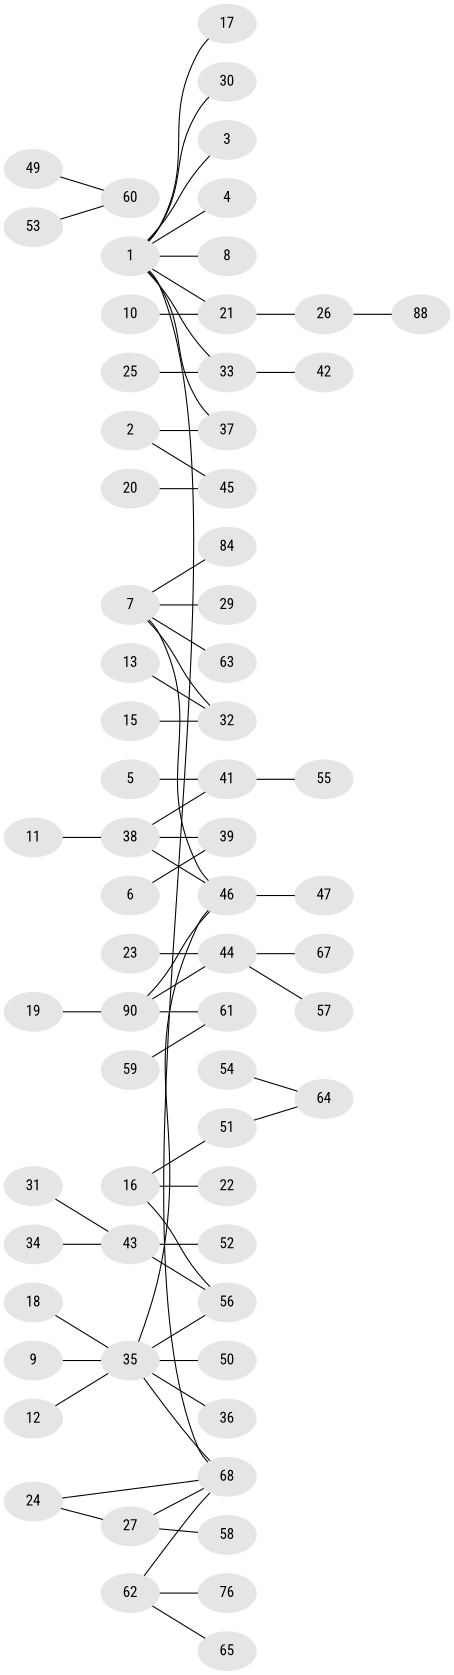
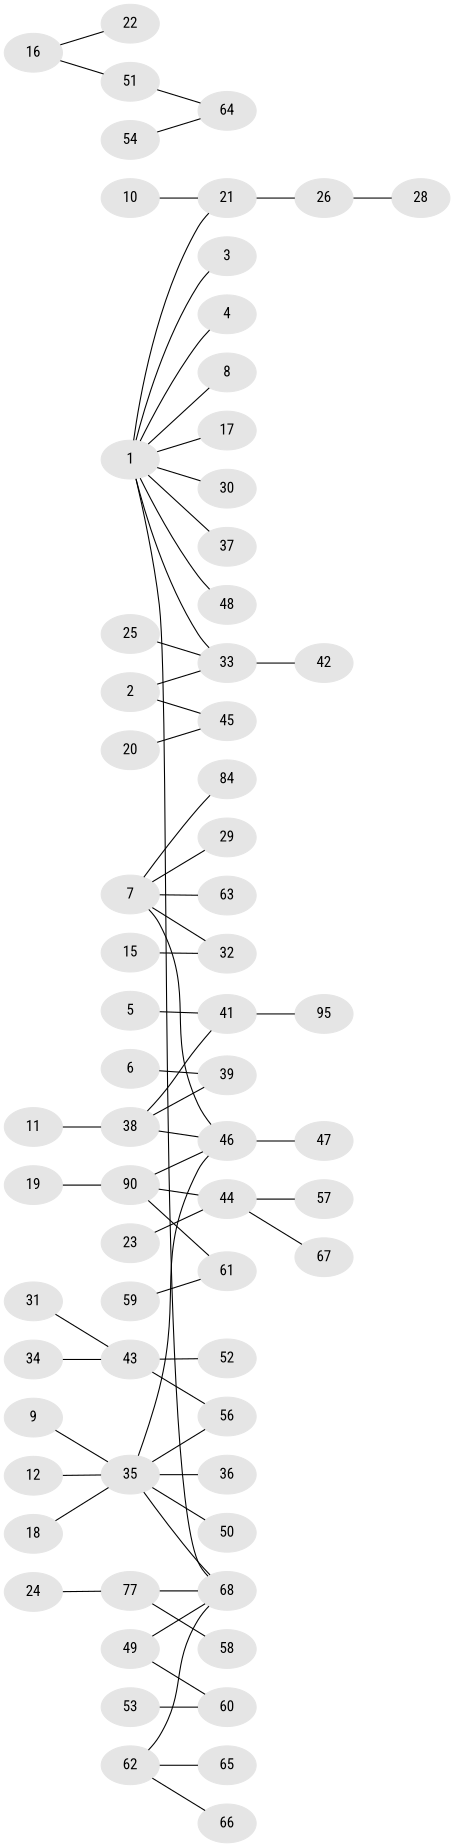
node "88": label "88" -> "28"
edge "2" -- "37": now "2" -- "33"
node "48": added
node "13": removed
node "55": label "55" -> "95"
edge "16" -- "56": removed
edge "68" -- "24": now "68" -- "49"
node "27": label "27" -> "77"
node "76": label "76" -> "66"
